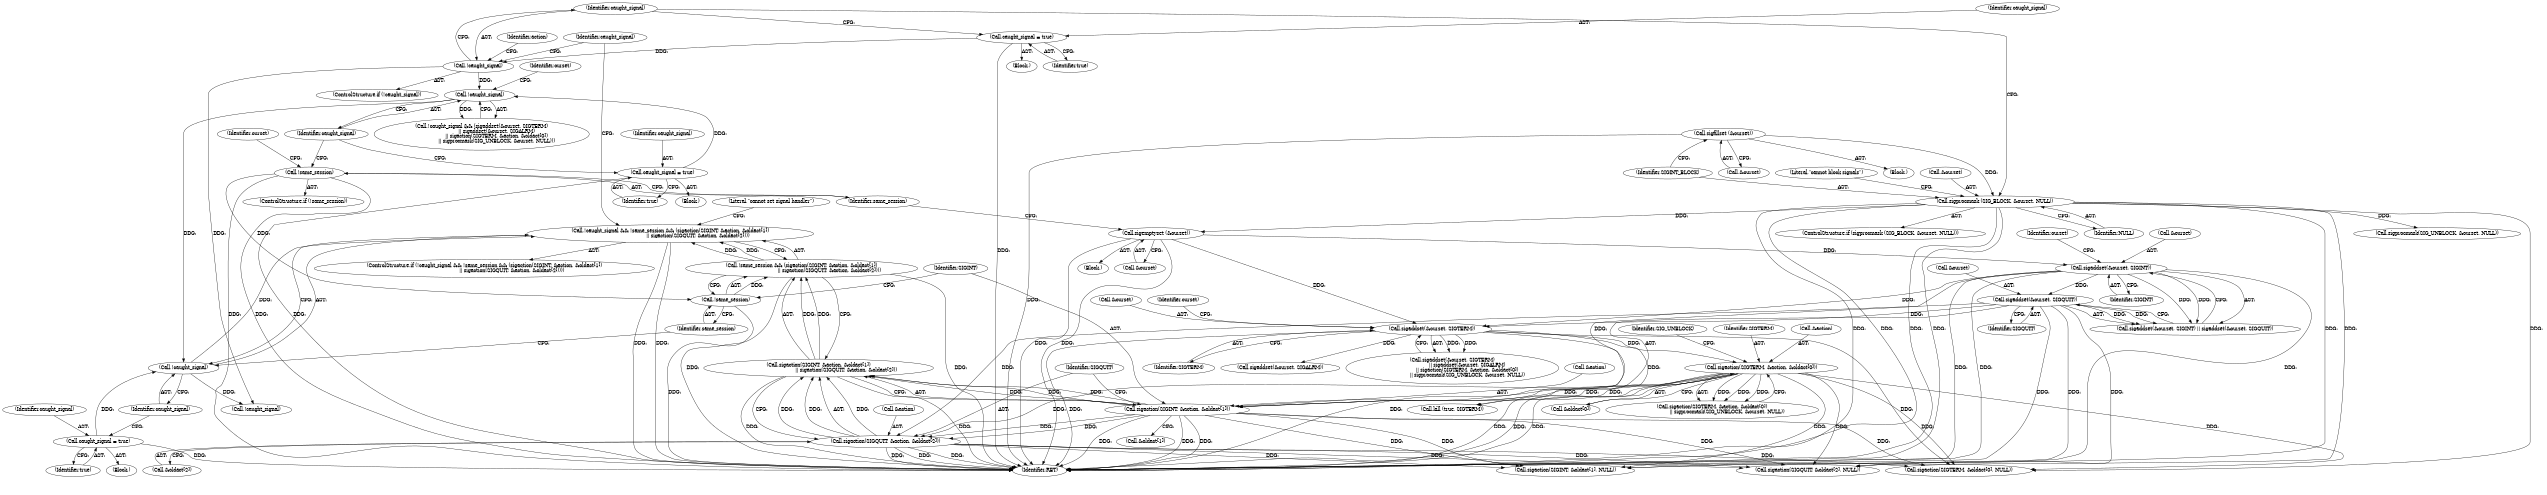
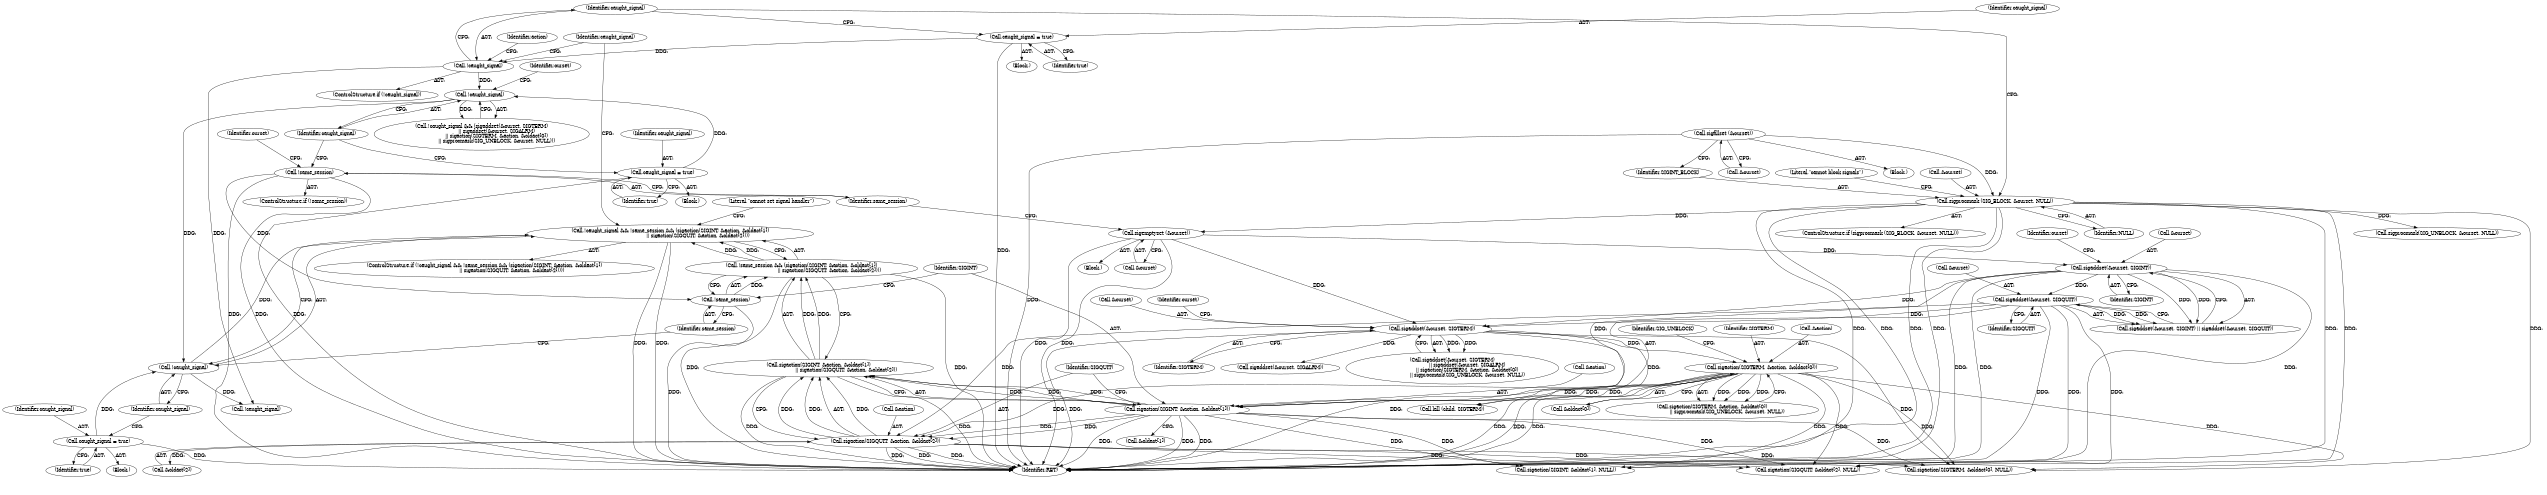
edge "(Identifier,SIGINT_BLOCK)" -> "(Call,sigfillset (&ourset))": reversed
node "(Call,kill (true, SIGTERM))": label "(Call,kill (true, SIGTERM))" -> "(Call,kill (child, SIGTERM))"
edge "(Call,sigaction(SIGQUIT, &action, &oldact[2]))" -> "(Call,&oldact[2])": label "CFG: " -> "DDG: "
edge "(Call,sigaction(SIGQUIT, &action, &oldact[2]))" -> "(Call,sigaction(SIGINT, &oldact[1], NULL))": removed, label "DDG:"
